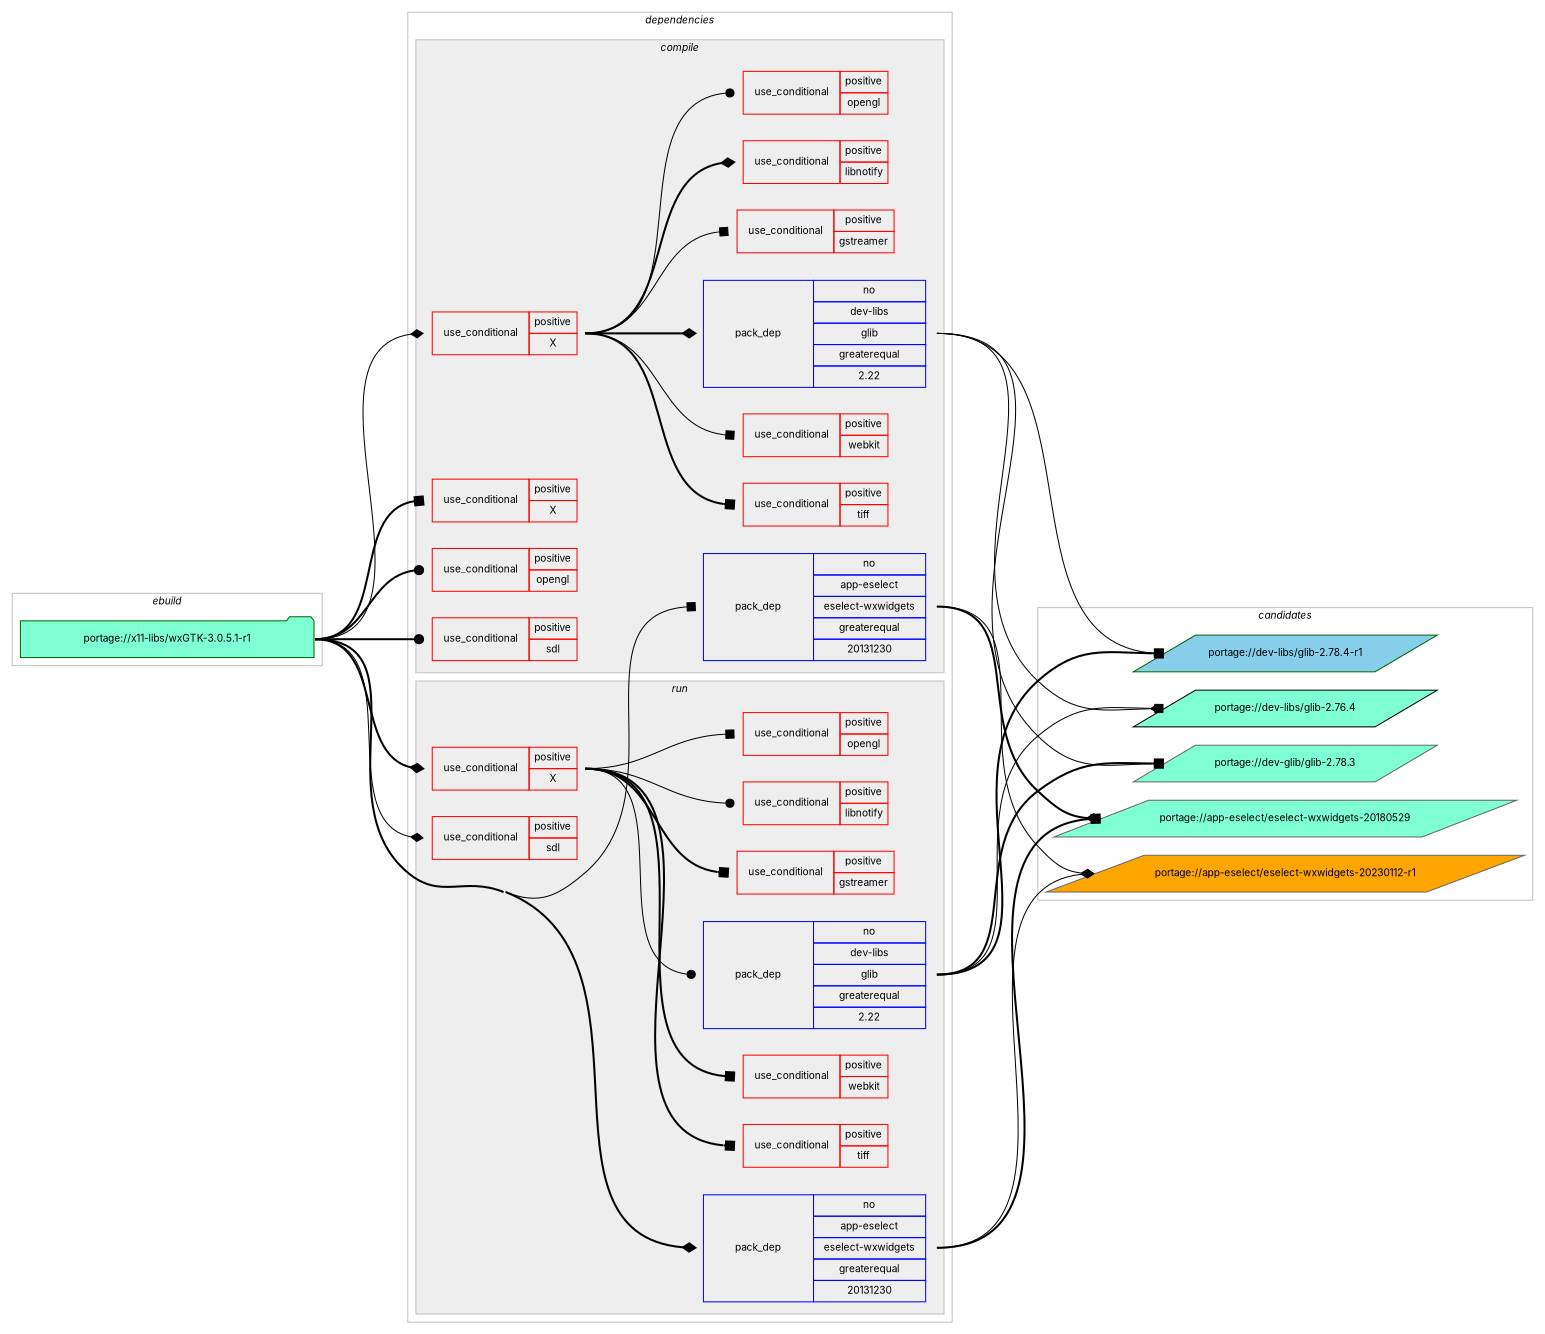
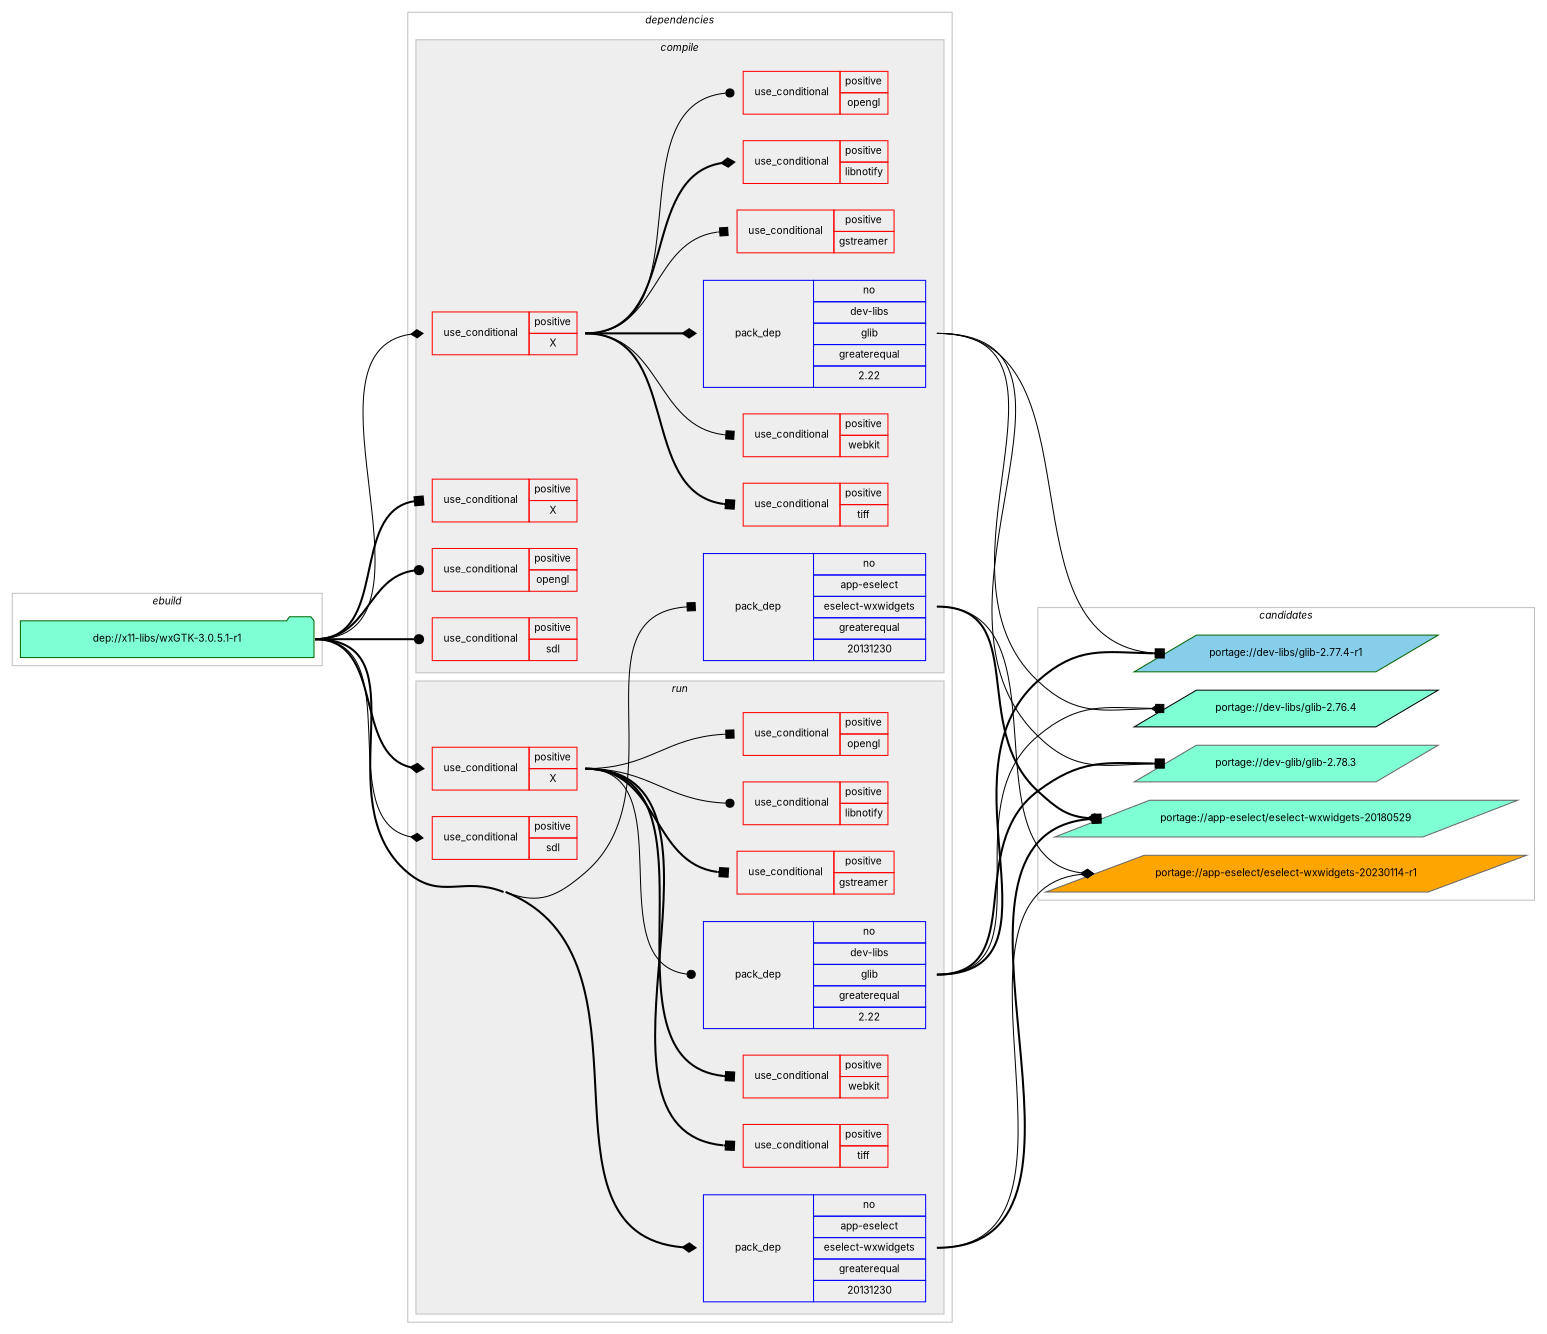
node "portage://x11-libs/wxGTK-3.0.5.1-r1": label "portage://x11-libs/wxGTK-3.0.5.1-r1" -> "dep://x11-libs/wxGTK-3.0.5.1-r1"
node "portage://dev-libs/glib-2.78.4-r1": label "portage://dev-libs/glib-2.78.4-r1" -> "portage://dev-libs/glib-2.77.4-r1"
node "portage://app-eselect/eselect-wxwidgets-20230112-r1": label "portage://app-eselect/eselect-wxwidgets-20230112-r1" -> "portage://app-eselect/eselect-wxwidgets-20230114-r1"
